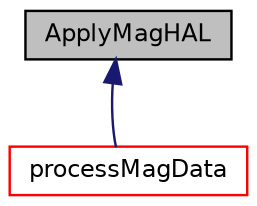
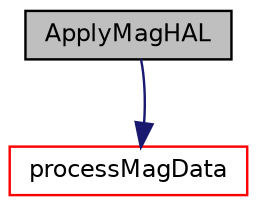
edge "processMagData" -> "ApplyMagHAL": reversed
